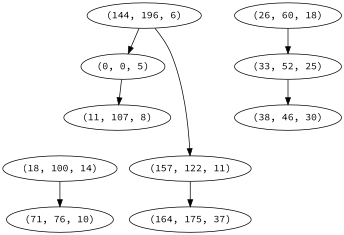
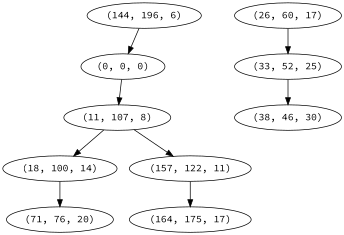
node "(26, 60, 18)": label "(26, 60, 18)" -> "(26, 60, 17)"
node "(0, 0, 5)": label "(0, 0, 5)" -> "(0, 0, 0)"
edge "(144, 196, 6)" -> "(157, 122, 11)": now "(11, 107, 8)" -> "(157, 122, 11)"
edge "(11, 107, 8)" -> "(18, 100, 14)": added
node "(71, 76, 10)": label "(71, 76, 10)" -> "(71, 76, 20)"
node "(164, 175, 37)": label "(164, 175, 37)" -> "(164, 175, 17)"
